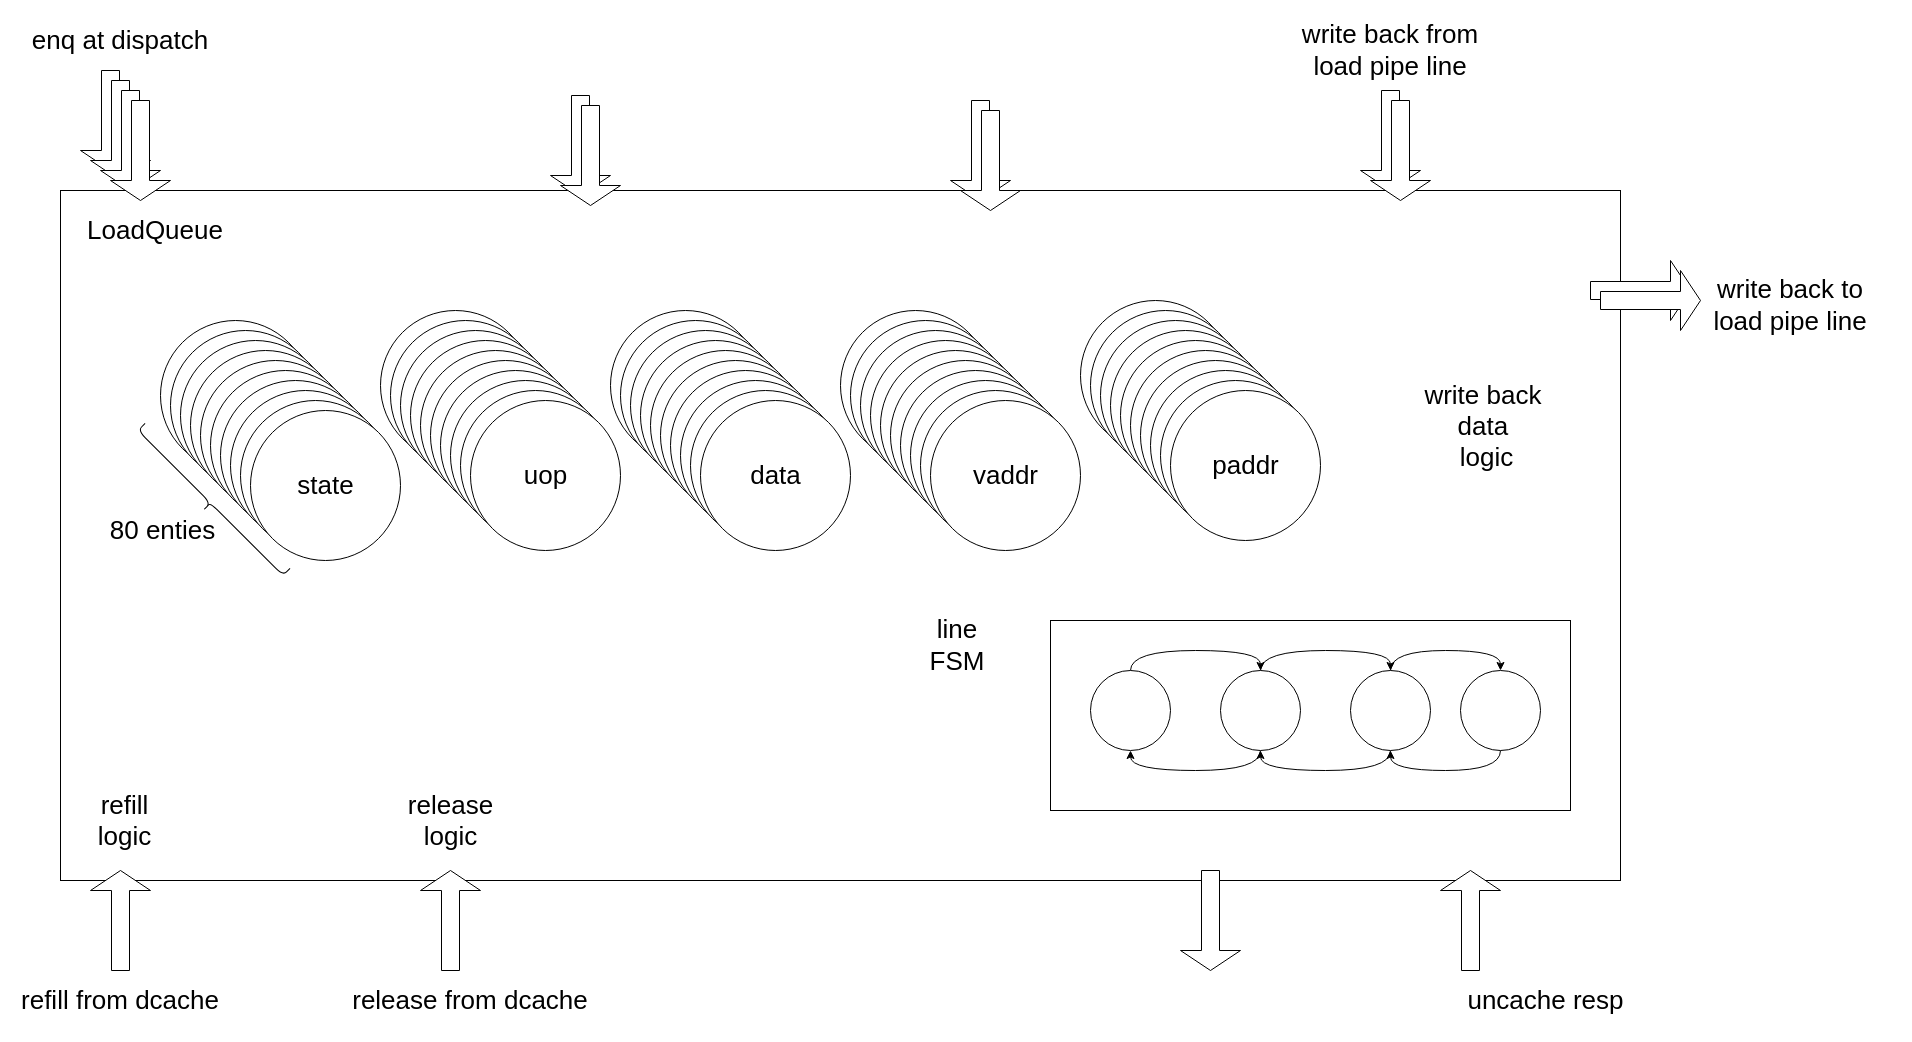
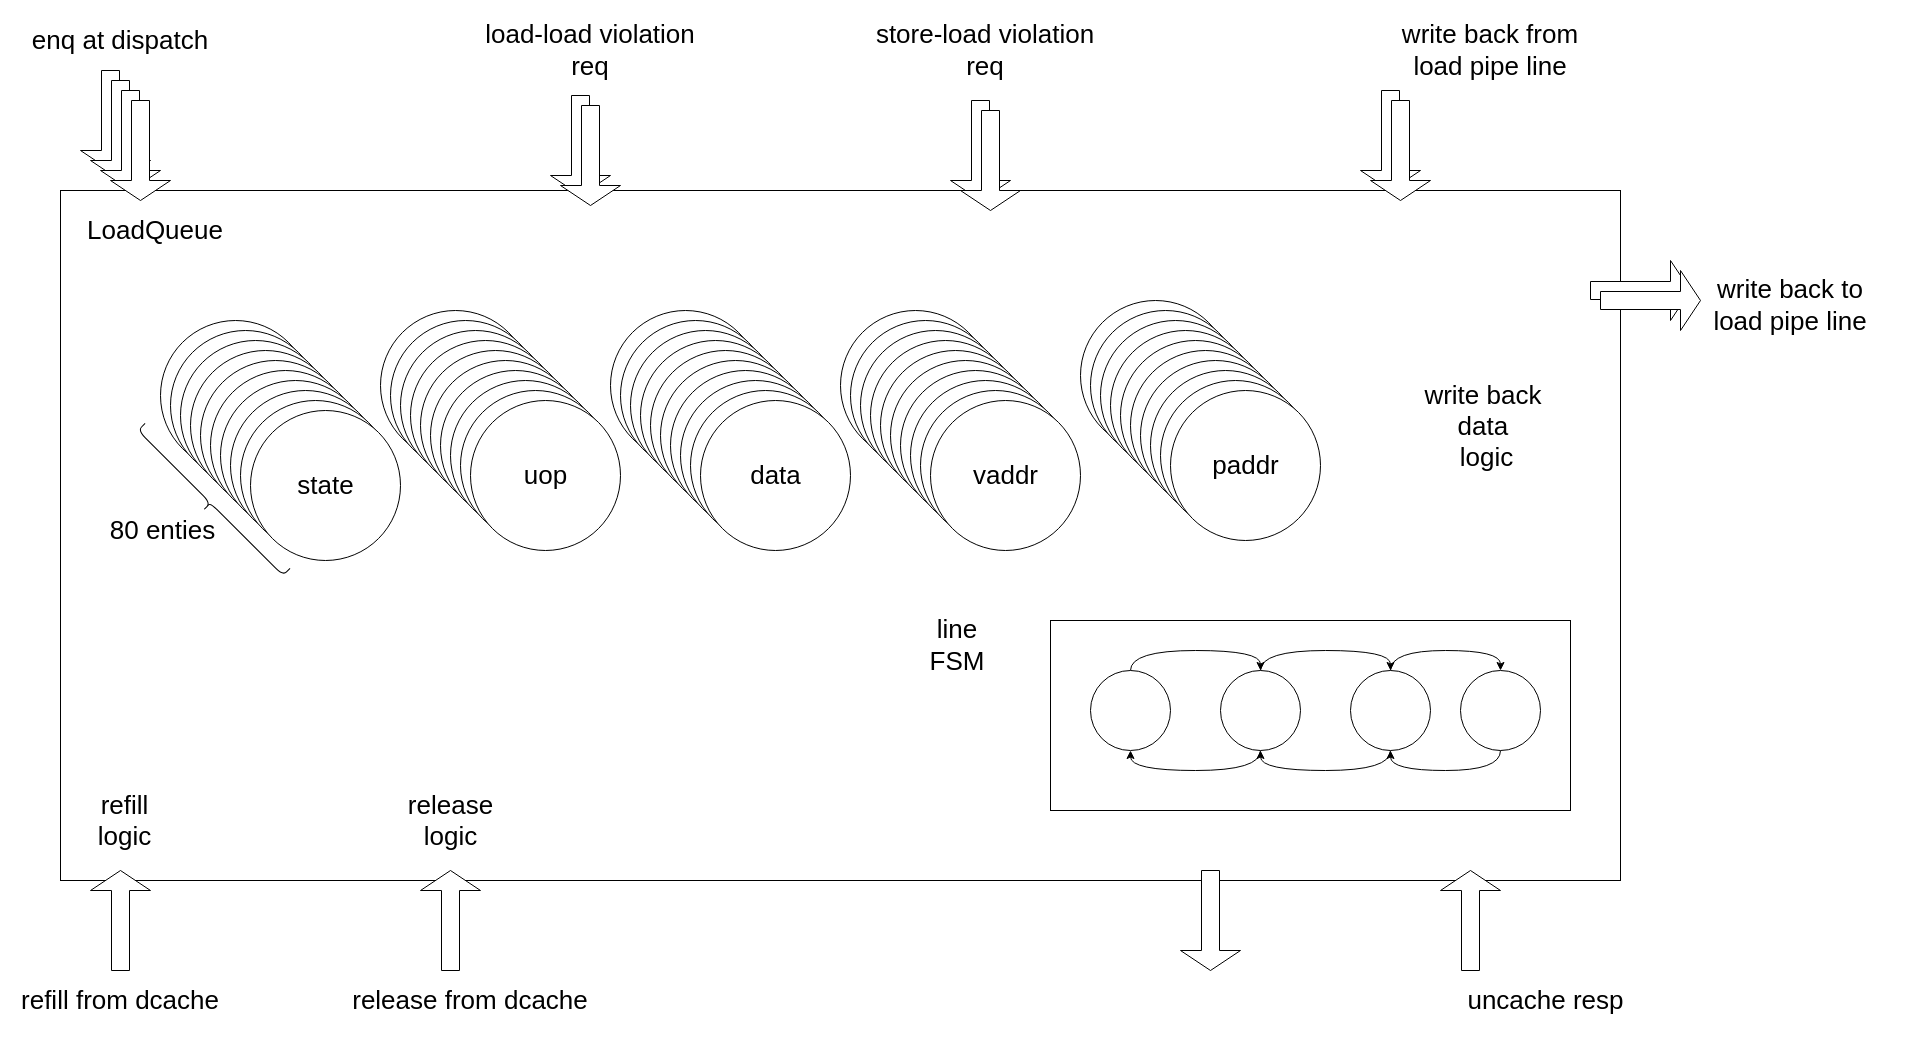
node "load-load violation req": added
node "store-load violation req": added
node "write back from load pipe line": moved (1391, 51) -> (1491, 51)
